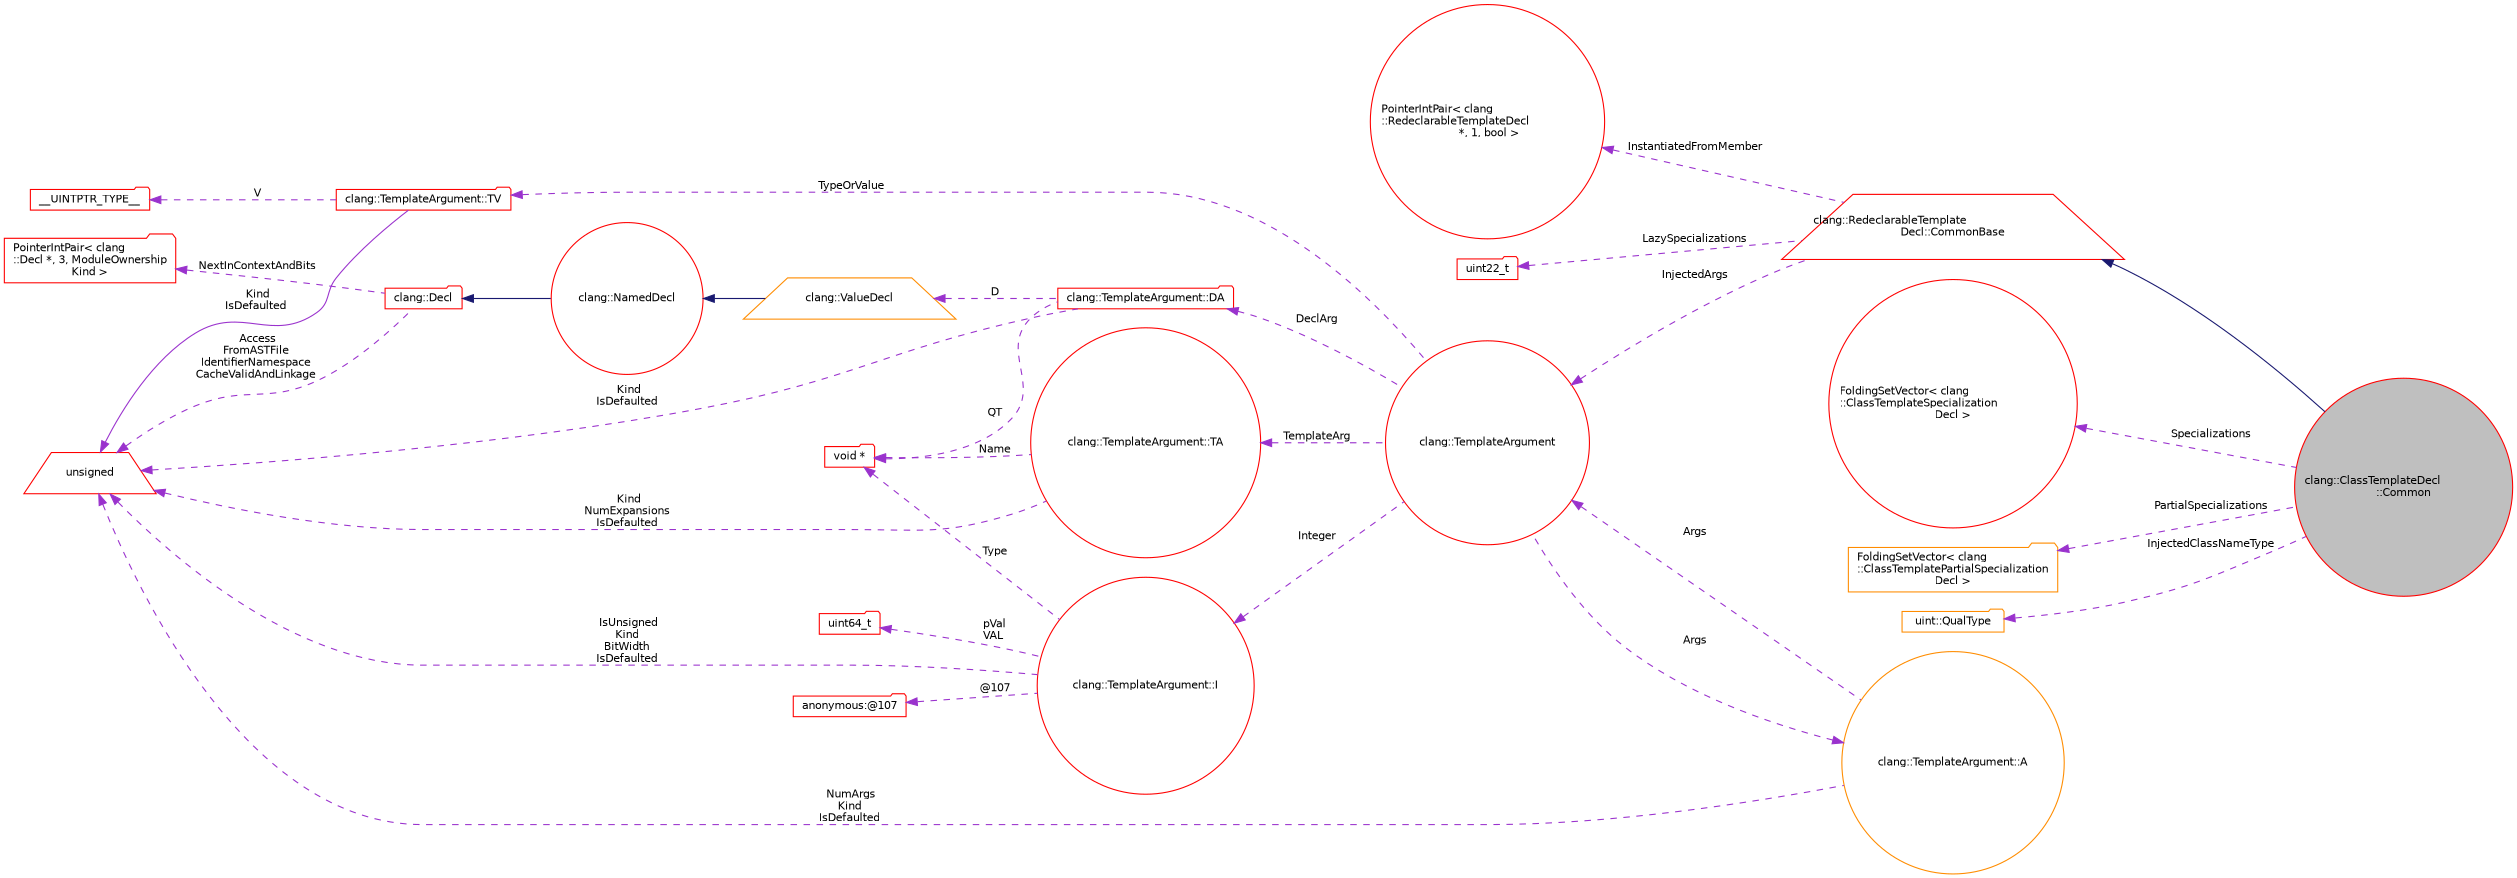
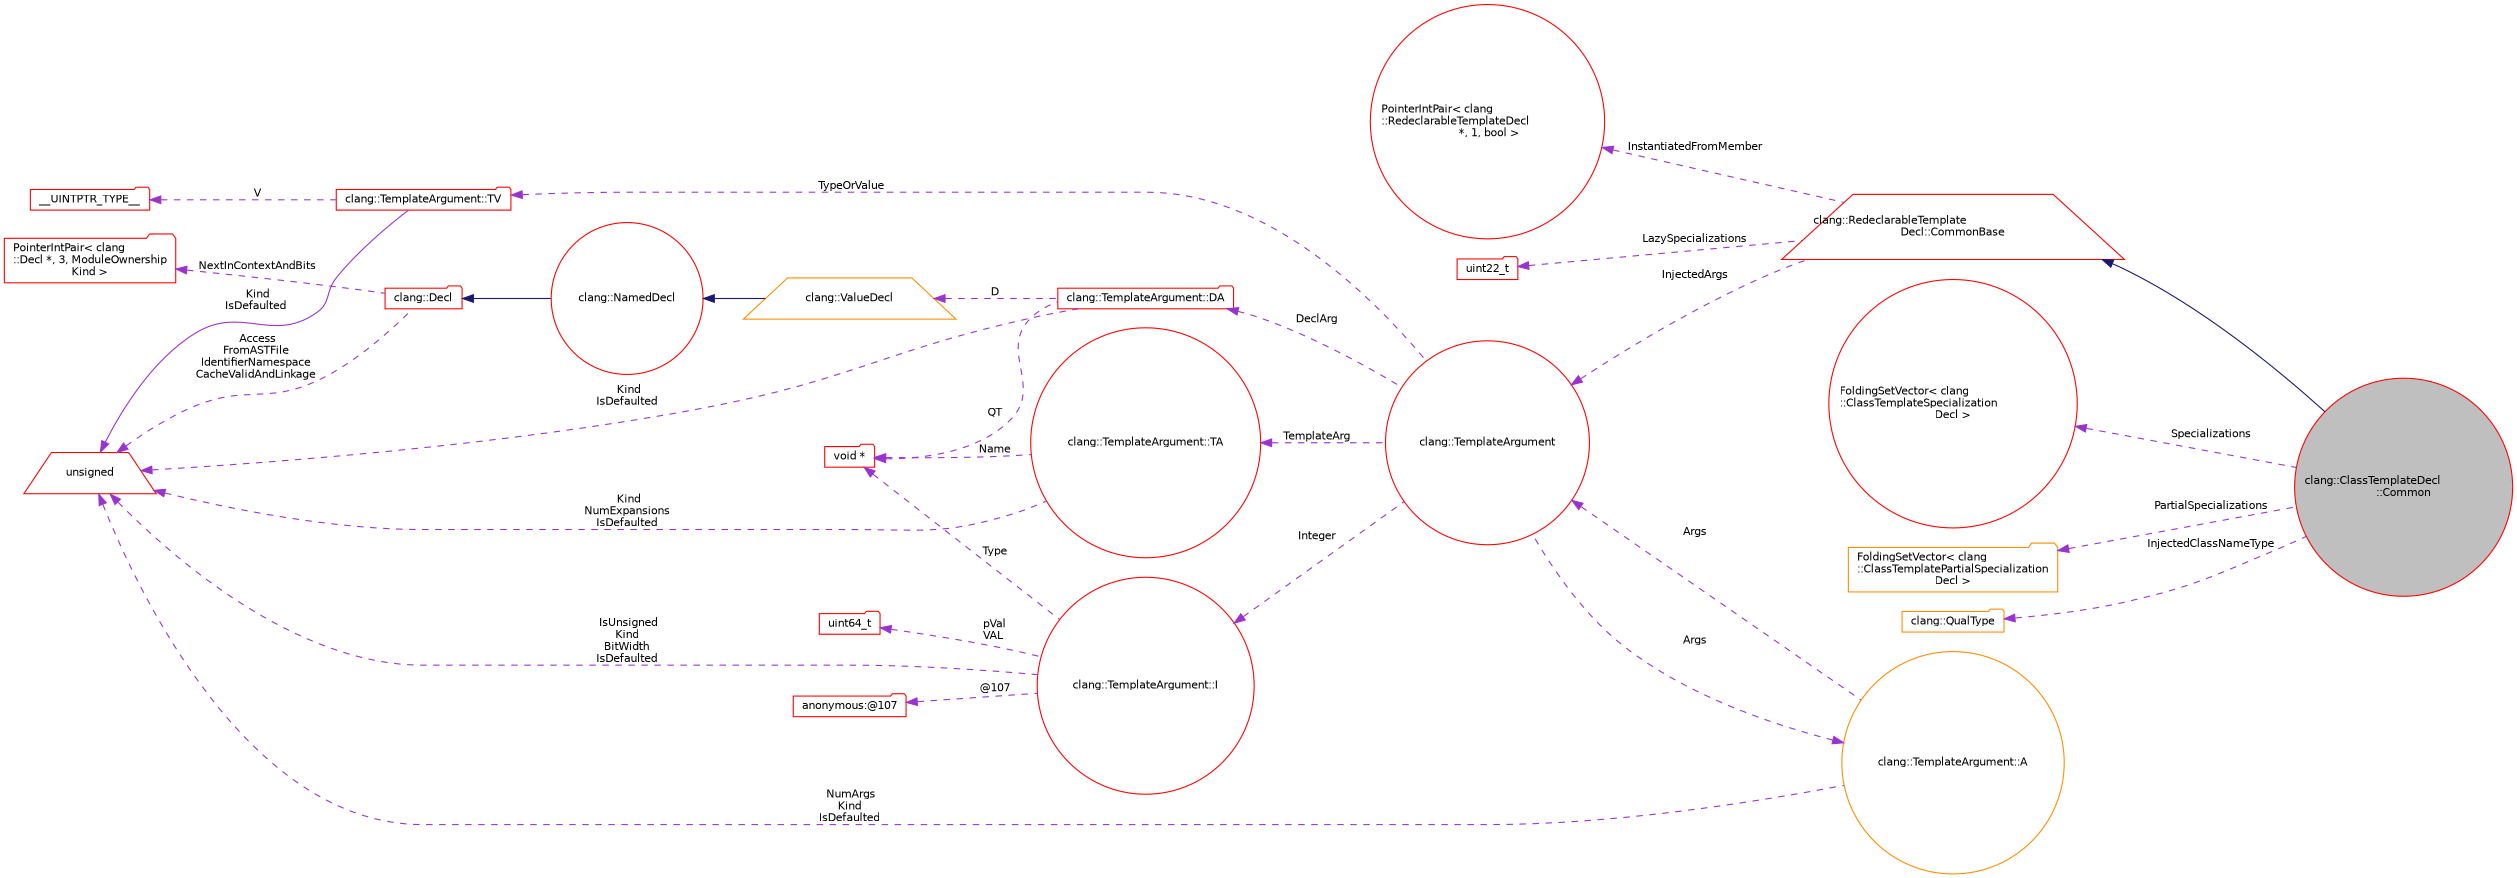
node "uint::QualType": label "uint::QualType" -> "clang::QualType"
